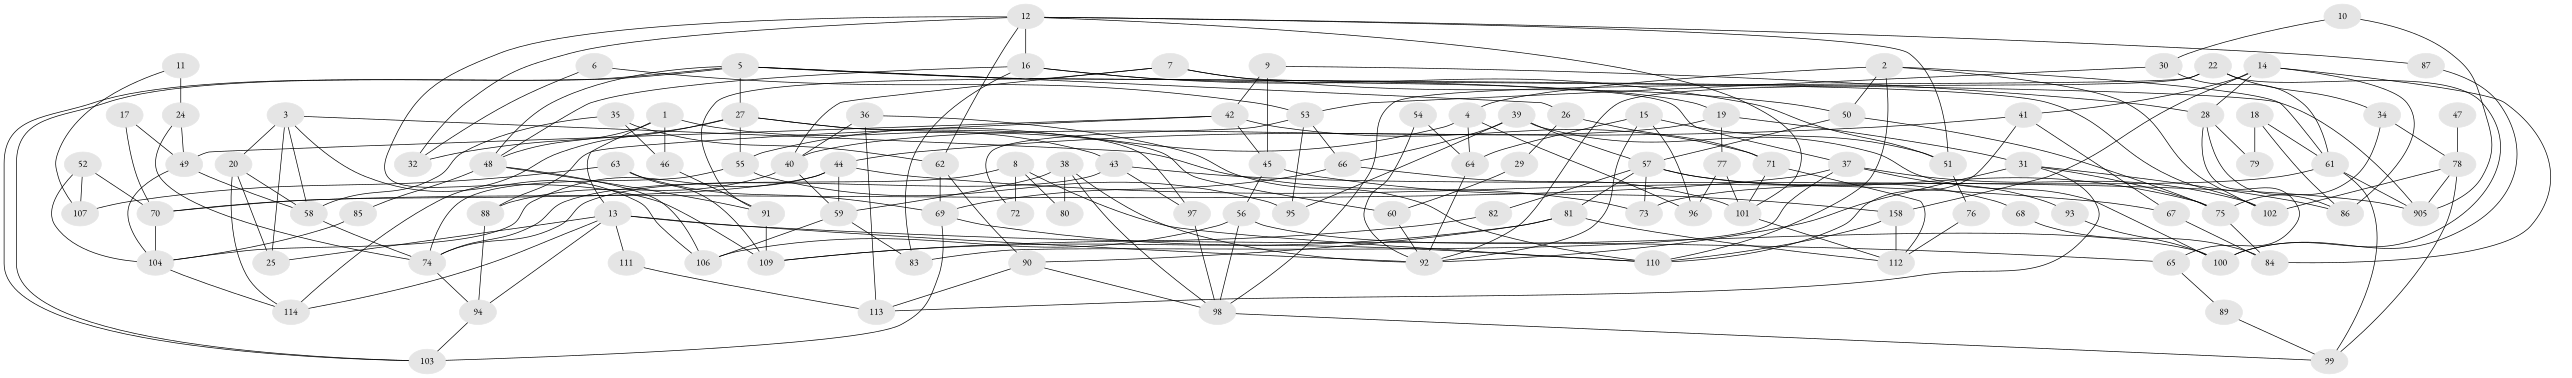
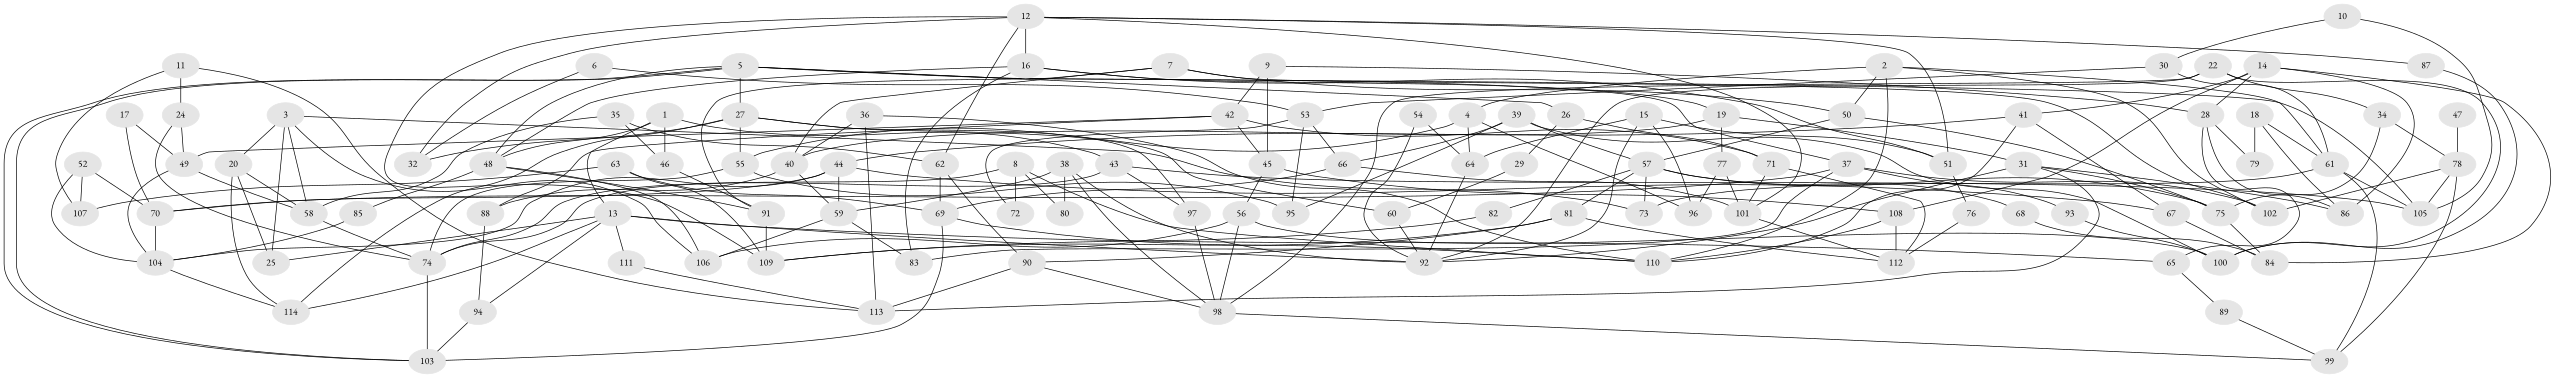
node "158": label "158" -> "108"
node "905": label "905" -> "105"
edge "11" -- "113": added
edge "74" -- "94": now "74" -- "103"
